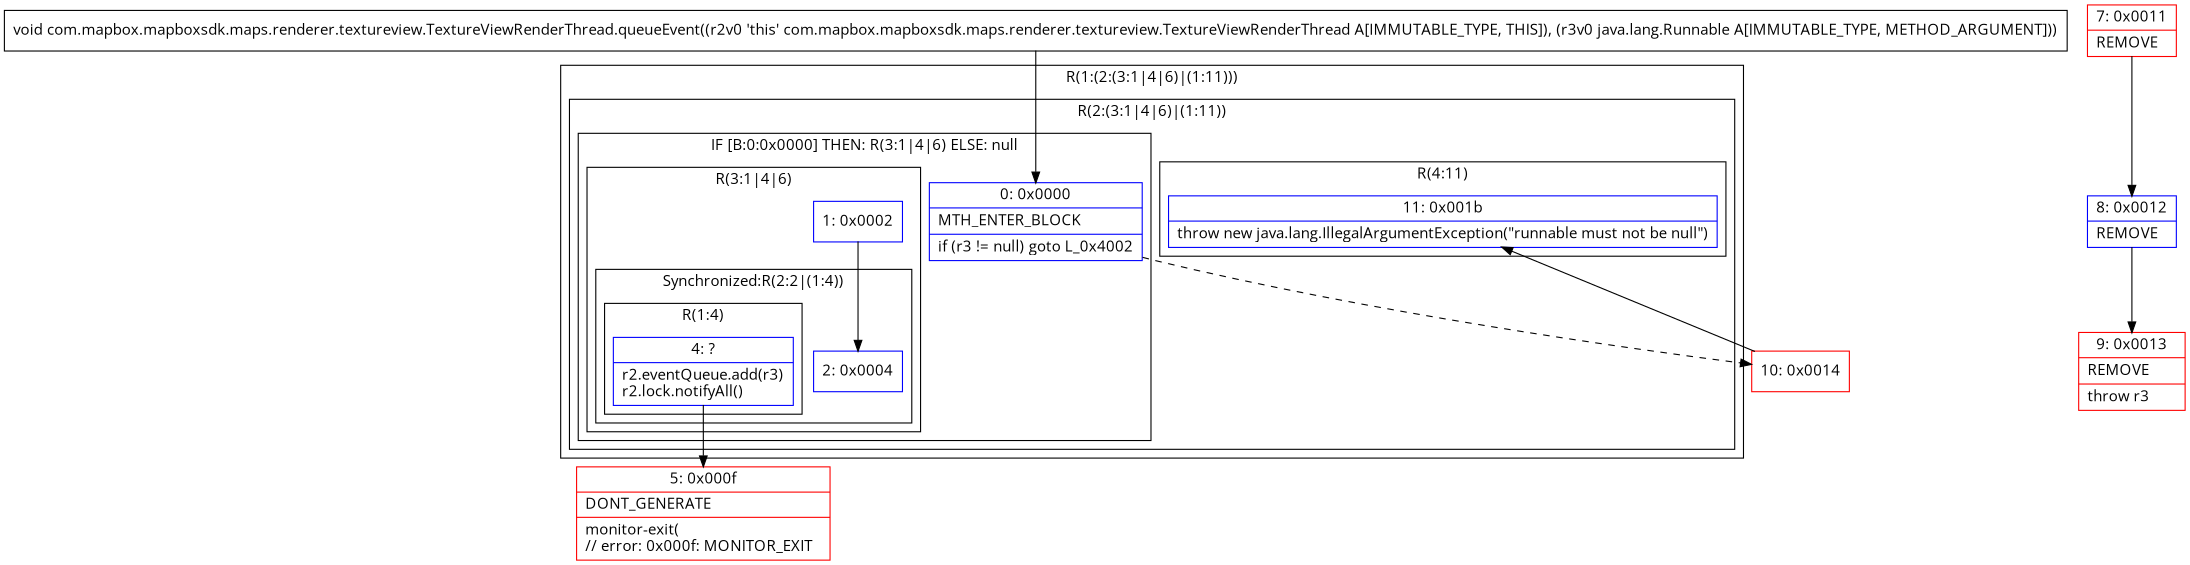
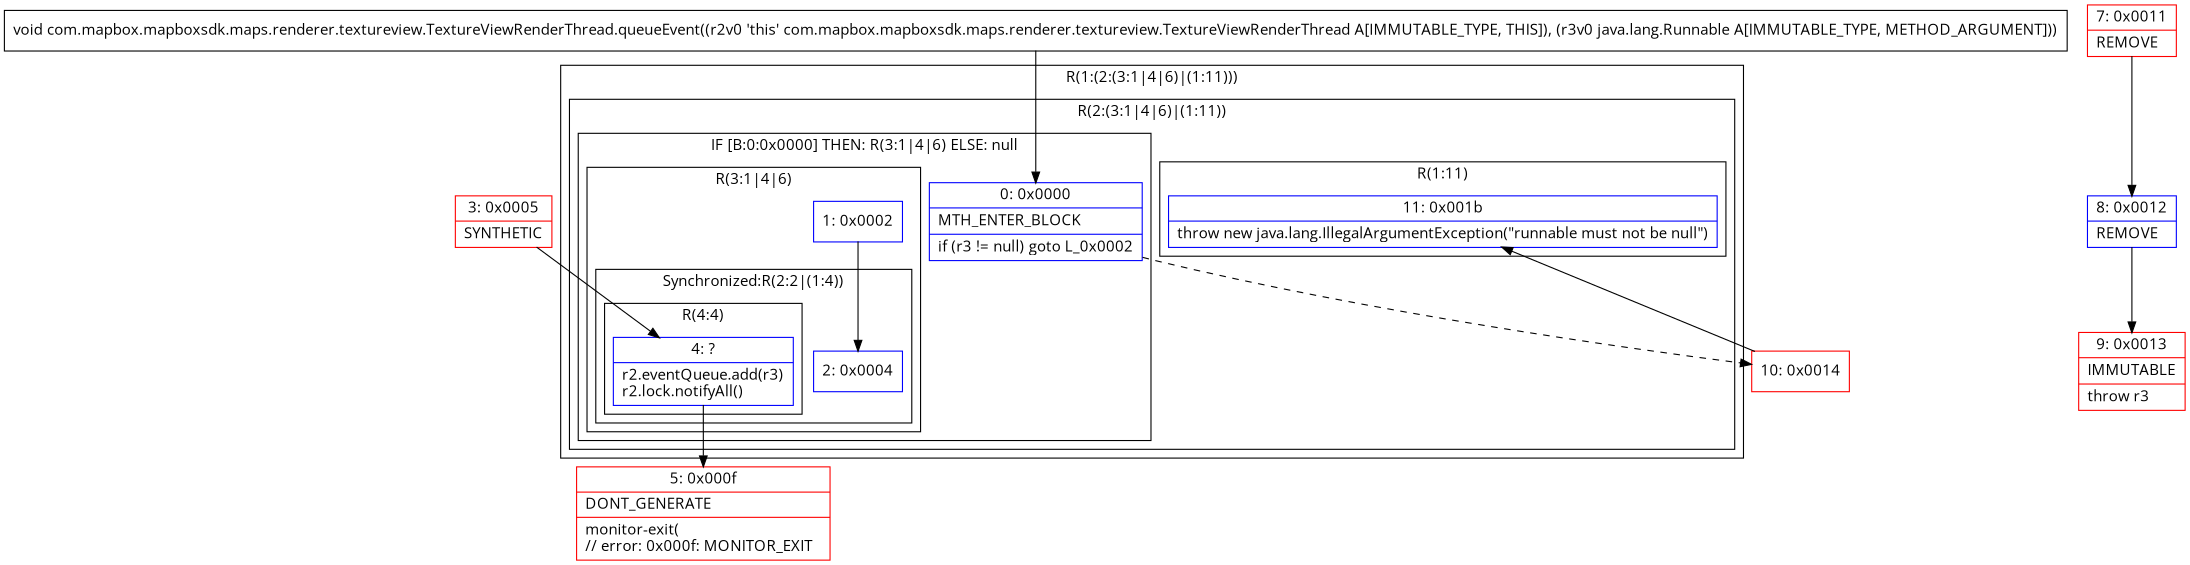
cluster "R(4:11)": label "R(4:11)" -> "R(1:11)"
node "3: 0x0005": added
node "0: 0x0000": text "if (r3 != null) goto L_0x4002" -> "if (r3 != null) goto L_0x0002"
cluster "R(1:4)": label "R(1:4)" -> "R(4:4)"
node "9: 0x0013": text "REMOVE" -> "IMMUTABLE"
